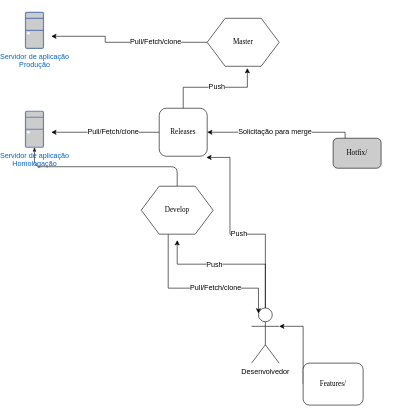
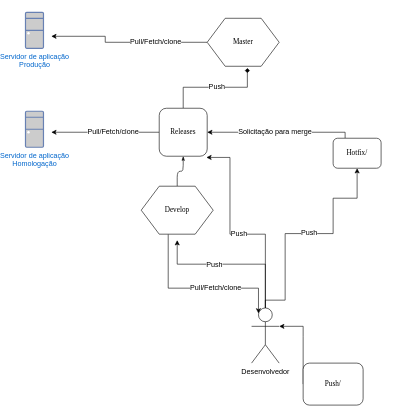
edge "Releases" -> "Master": arrowhead classic -> diamond
node "Hotfix/": fillcolor #cccccc -> #ffffff
edge "Develop" -> "Servidor de aplicação Homologação": now "Develop" -> "Releases"
edge "Desenvolvedor" -> "Hotfix/": added, label "Push"
node "Features/": label "Features/" -> "Push/"
